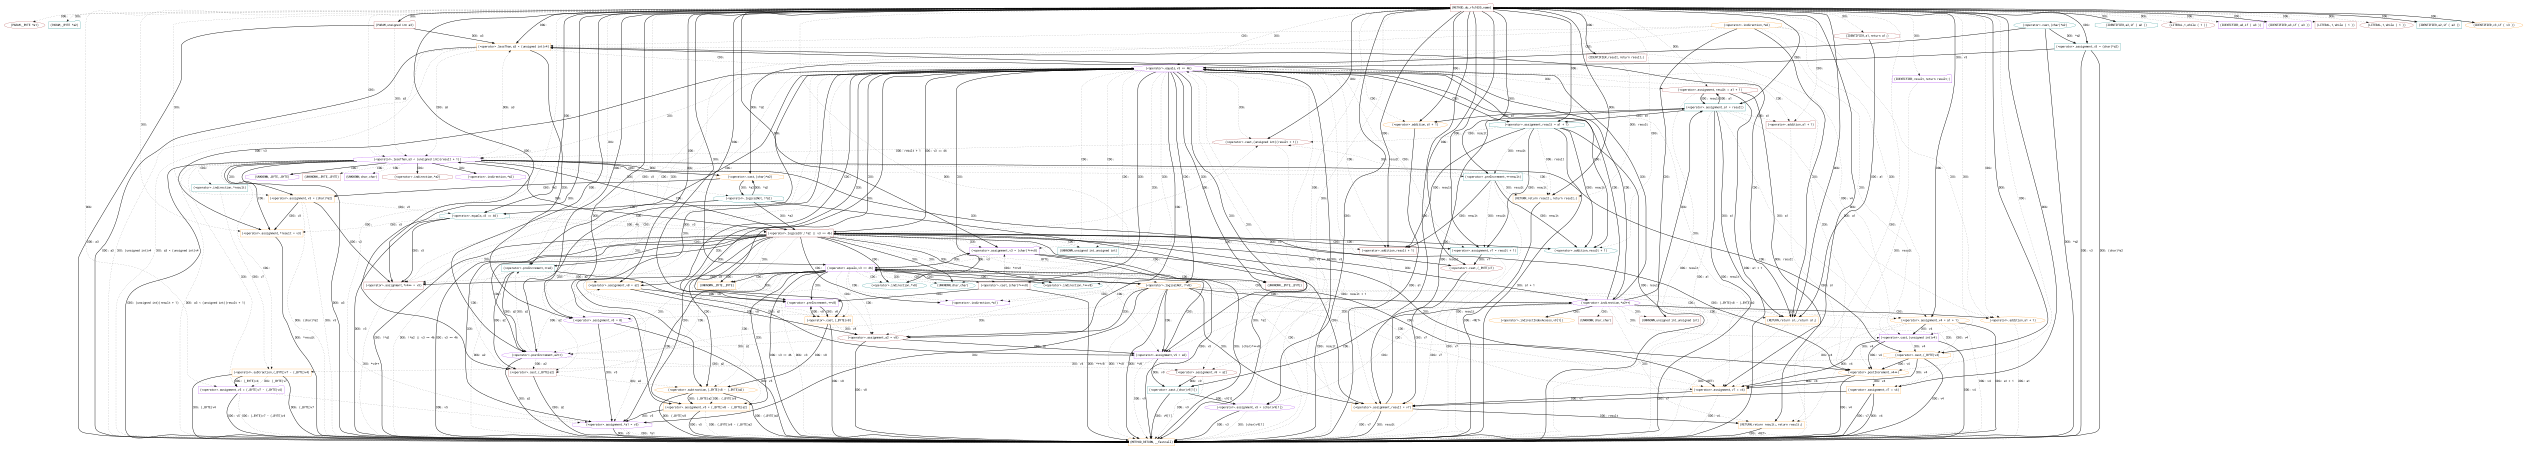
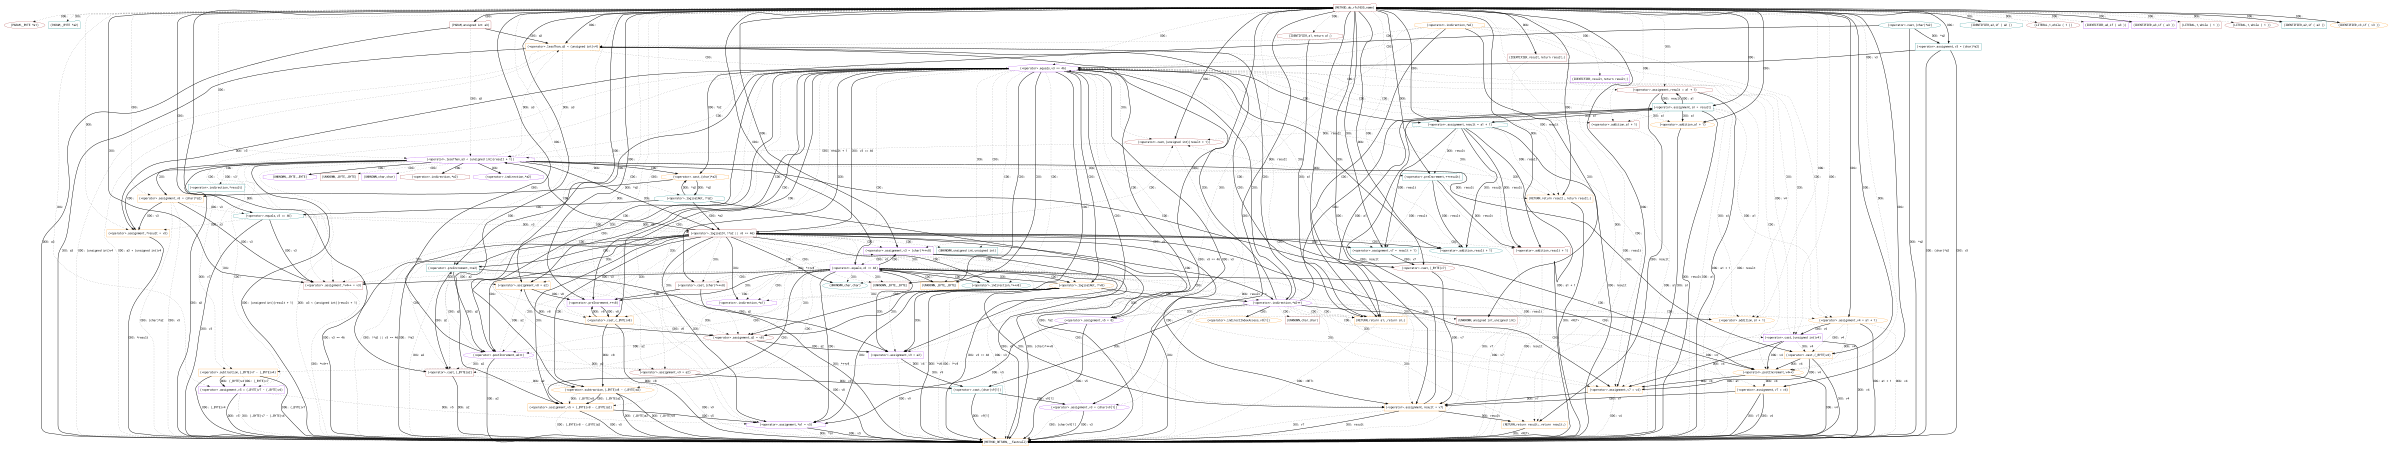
edge "(<operator>.logicalOr,!*a2 || v3 == 46)" -> "(<operator>.logicalNot,!*v8)": label "BYTE: " -> "CDG: "
node "(<operator>.indirection,*v8)": removed
edge "(<operator>.logicalOr,!*a2 || v3 == 46)" -> "(<operator>.postIncrement,v4++)": label "DDG: (_BYTE)v8 - (_BYTE)a2" -> "CDG: "
node "(<operator>.cast,(_BYTE)v4)": shape octagon -> box
